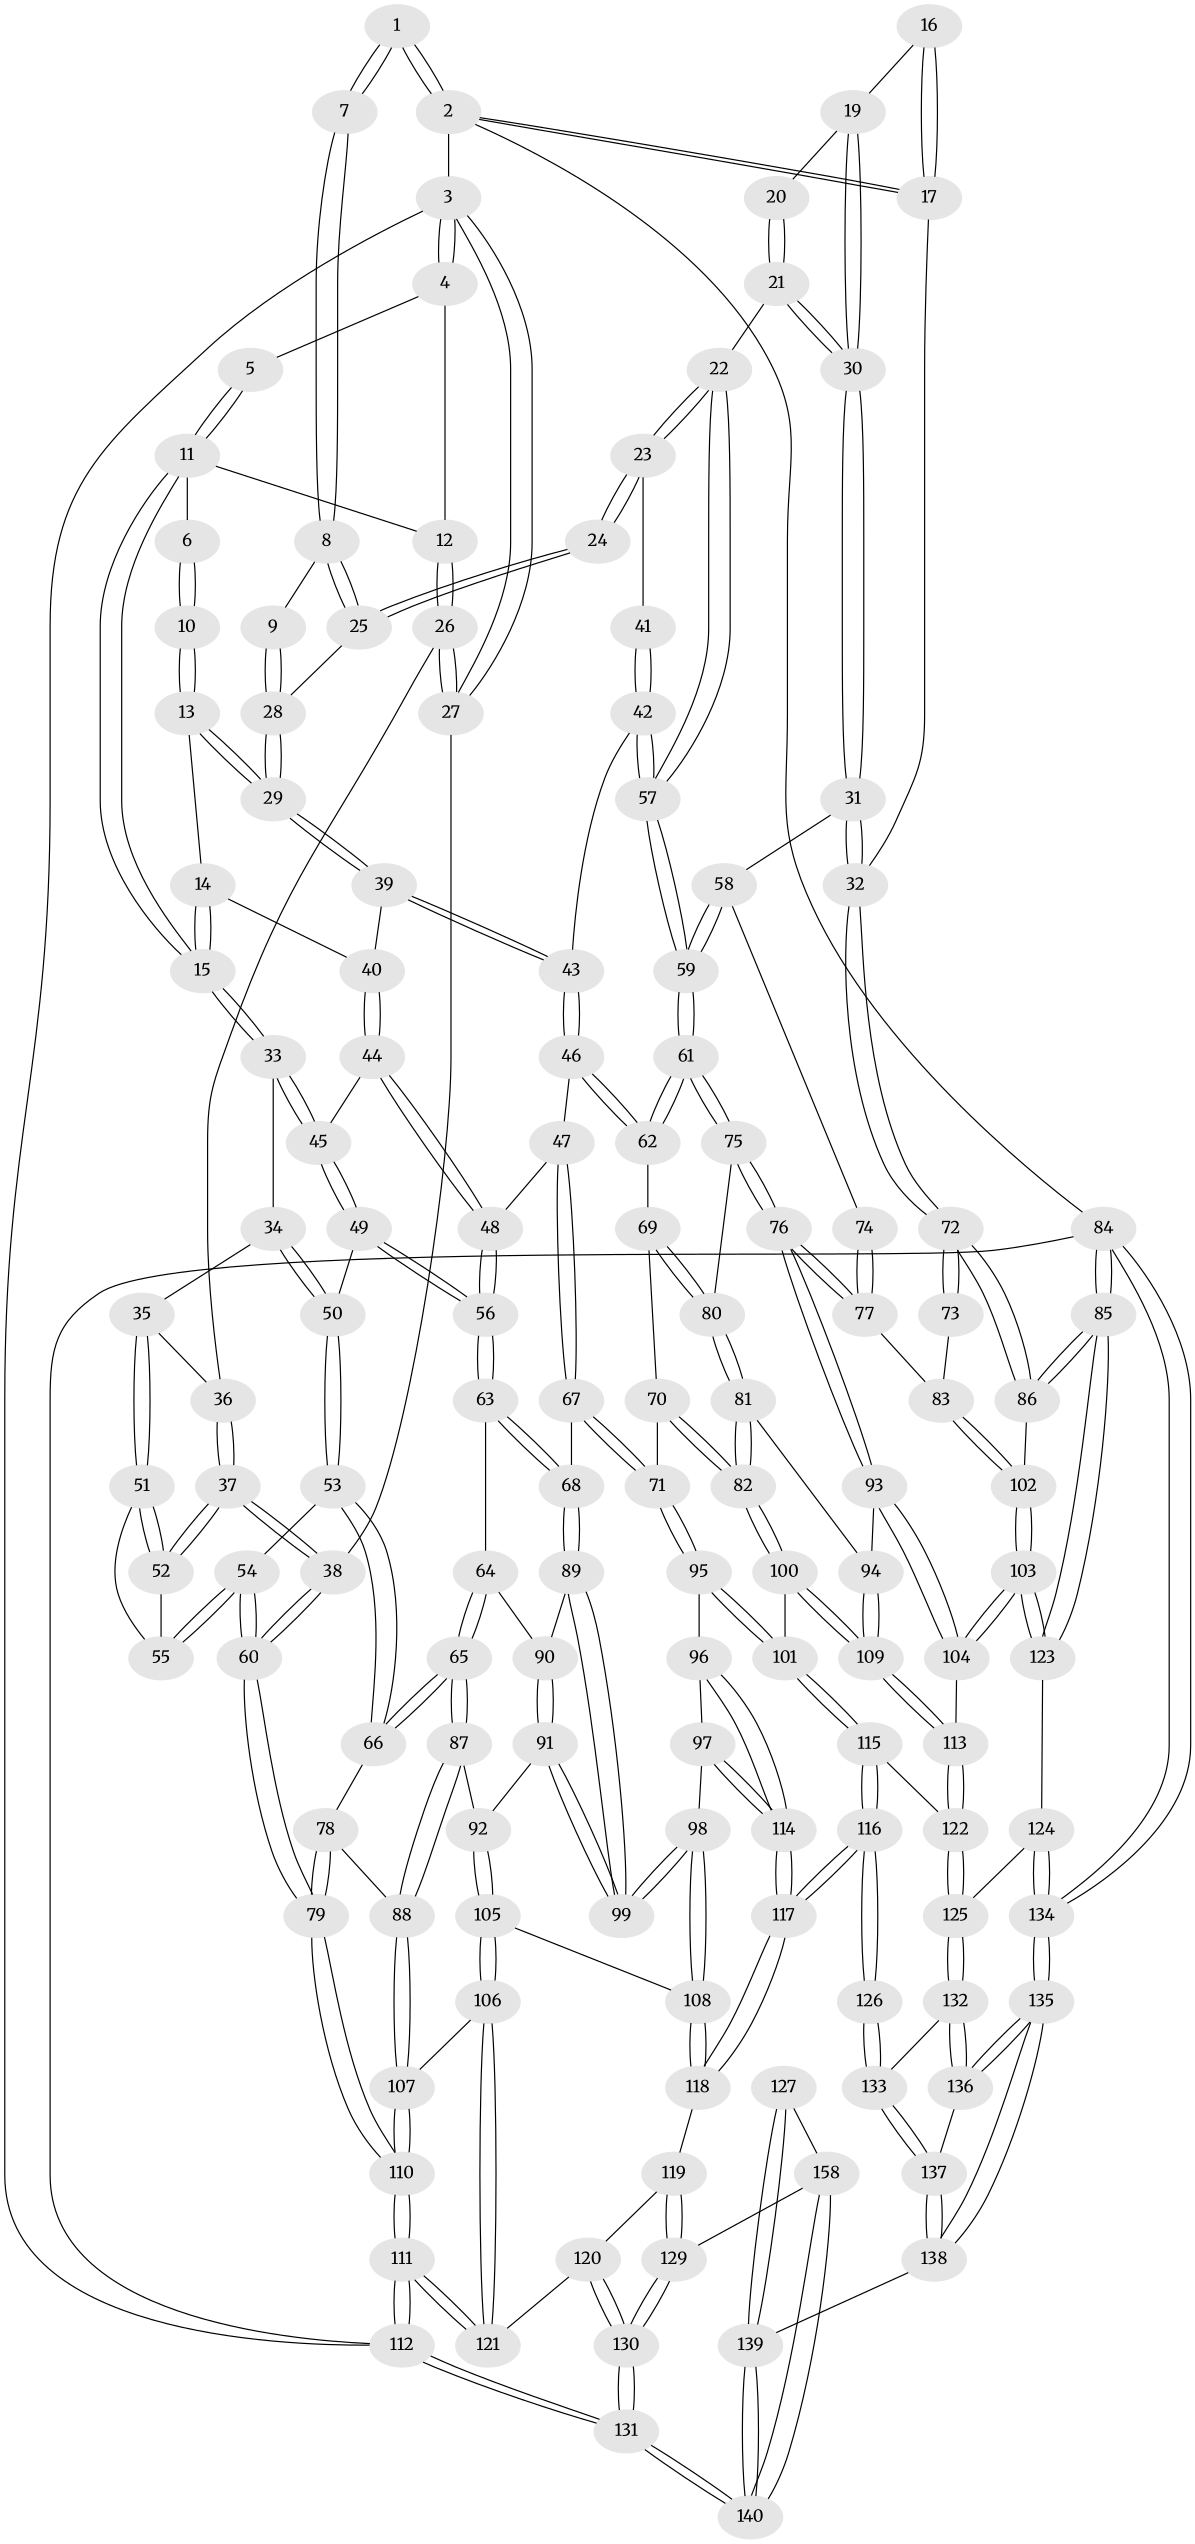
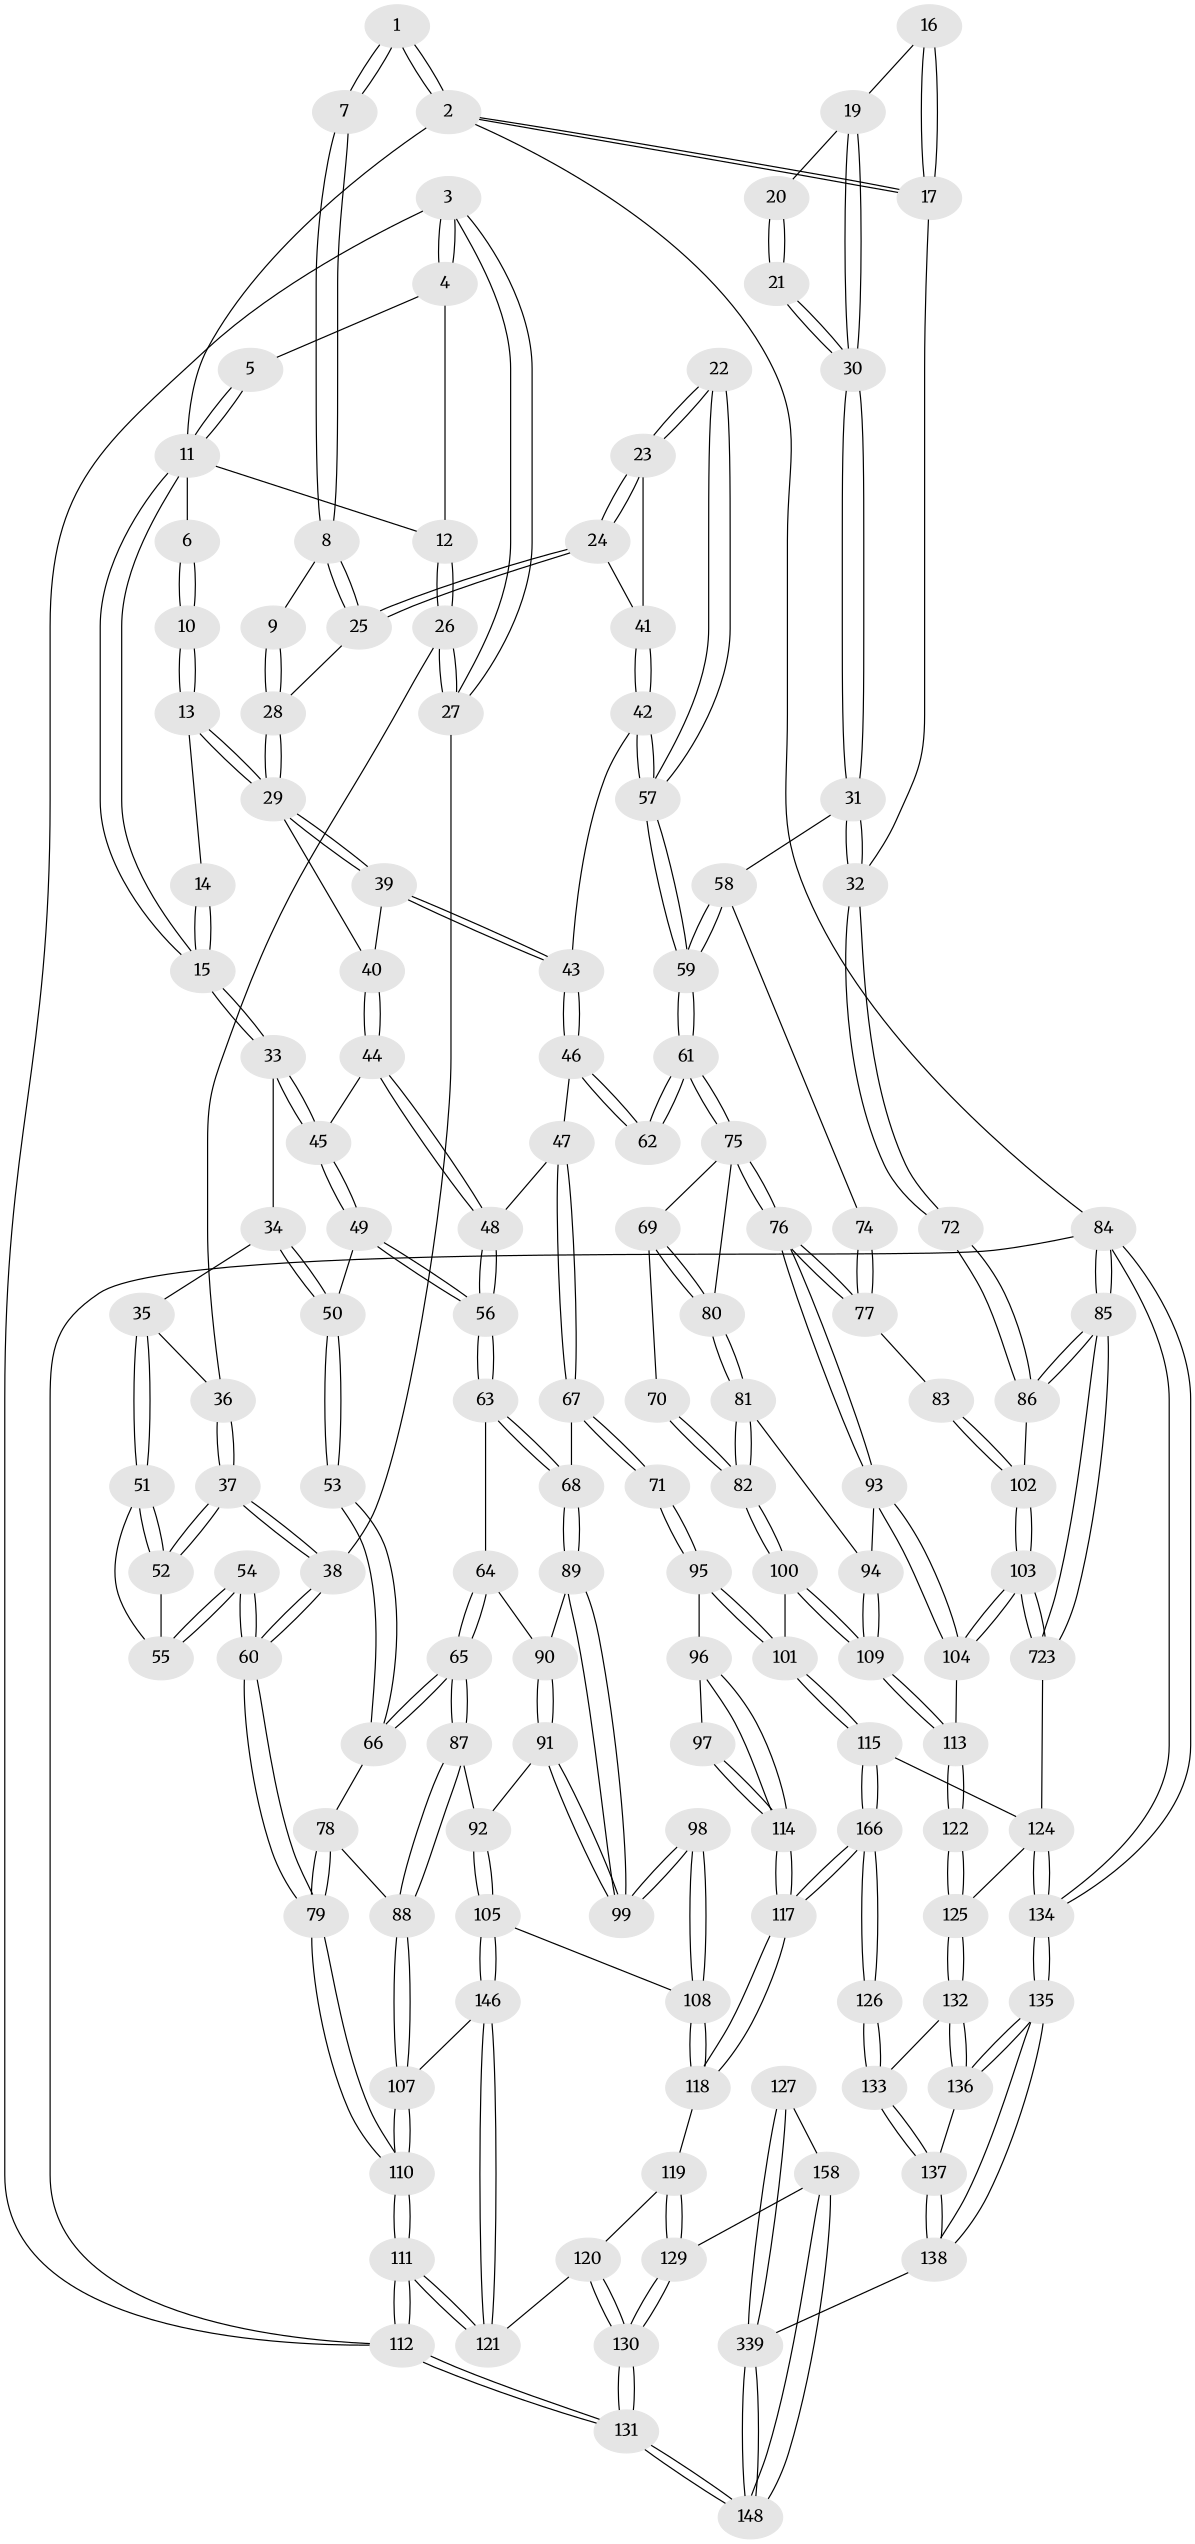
edge "2" -- "3": now "2" -- "11"
edge "21" -- "22": removed
edge "24" -- "41": added
edge "14" -- "40": now "29" -- "40"
edge "62" -- "69": now "75" -- "69"
node "73": removed
edge "70" -- "71": removed
edge "53" -- "54": removed
node "123": label "123" -> "723"
edge "97" -- "98": removed
edge "115" -- "122": now "115" -- "124"
node "116": label "116" -> "166"
node "106": label "106" -> "146"
node "139": label "139" -> "339"
node "140": label "140" -> "148"
